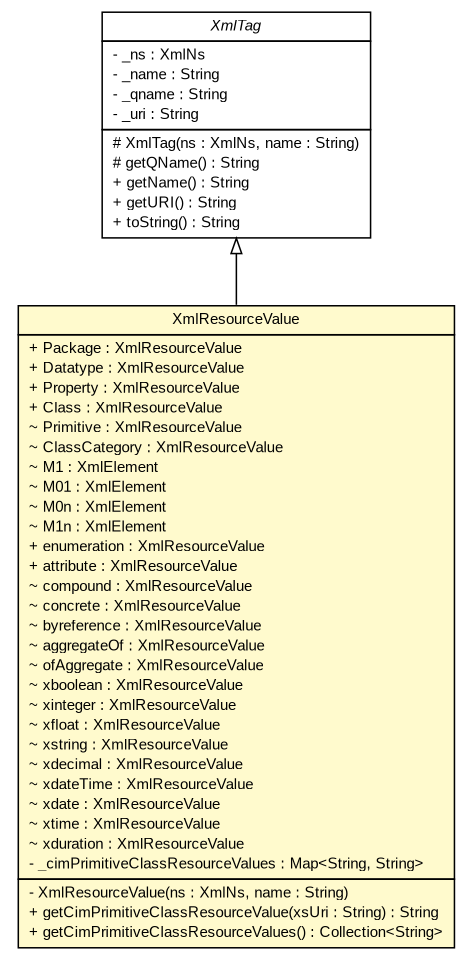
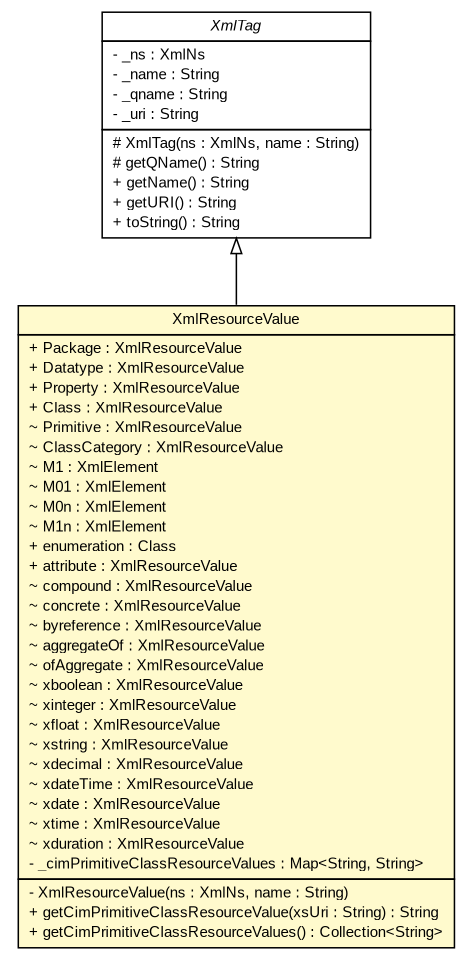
node "XmlResourceValue": text "+ enumeration : XmlResourceValue" -> "+ enumeration : Class"
